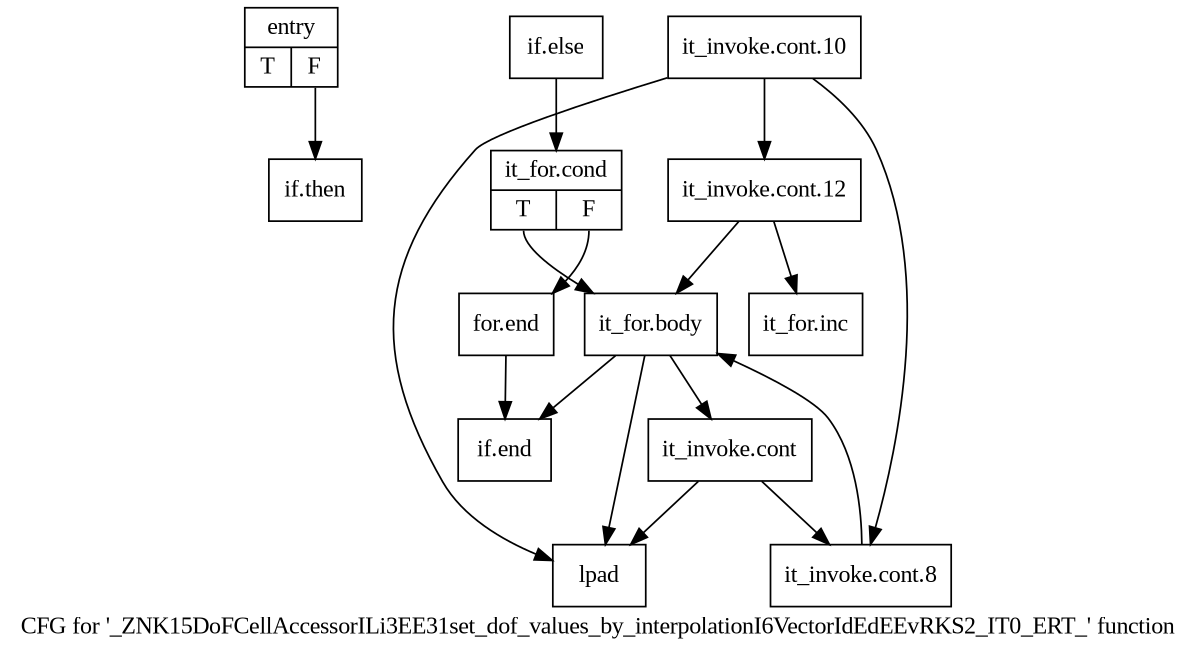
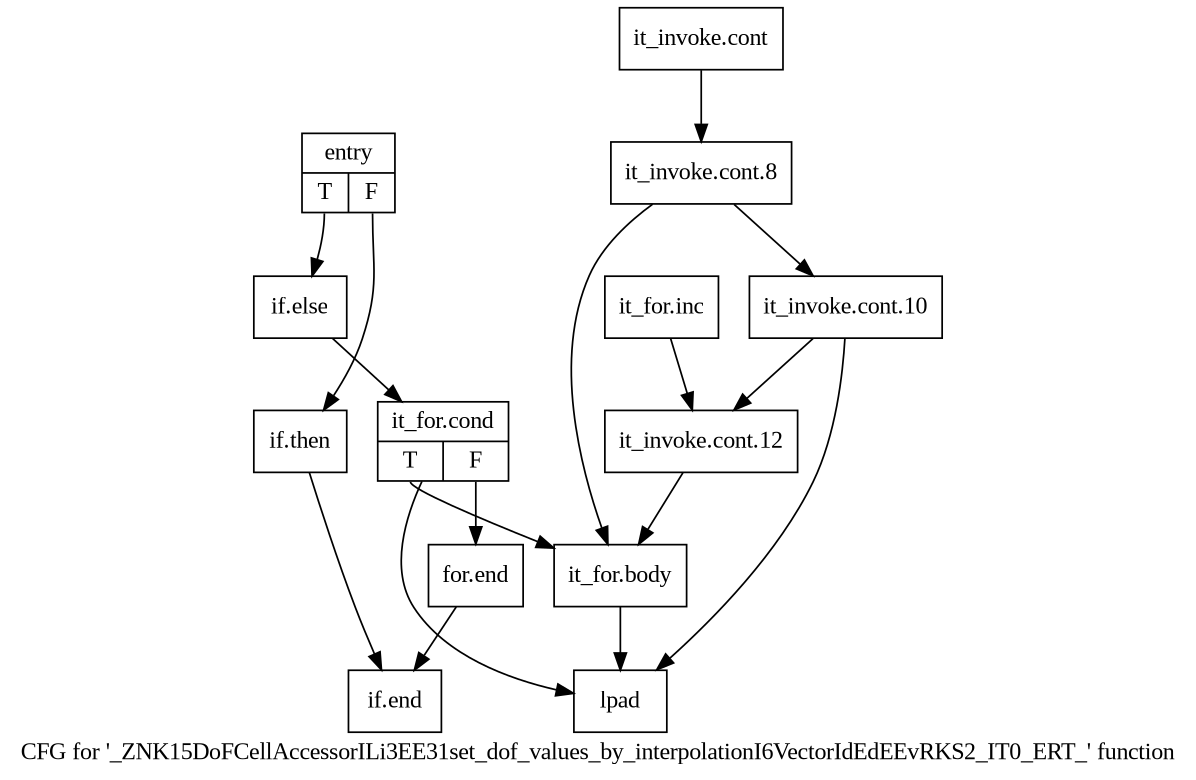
edge "entry" -> "if.else": added
edge "it_invoke.cont.12" -> "it_for.inc": reversed
edge "it_invoke.cont.10" -> "it_invoke.cont.8": reversed
edge "it_for.body" -> "it_invoke.cont": removed
edge "it_for.body" -> "if.end": now "if.then" -> "if.end"
edge "it_invoke.cont" -> "lpad": now "it_for.cond" -> "lpad"
